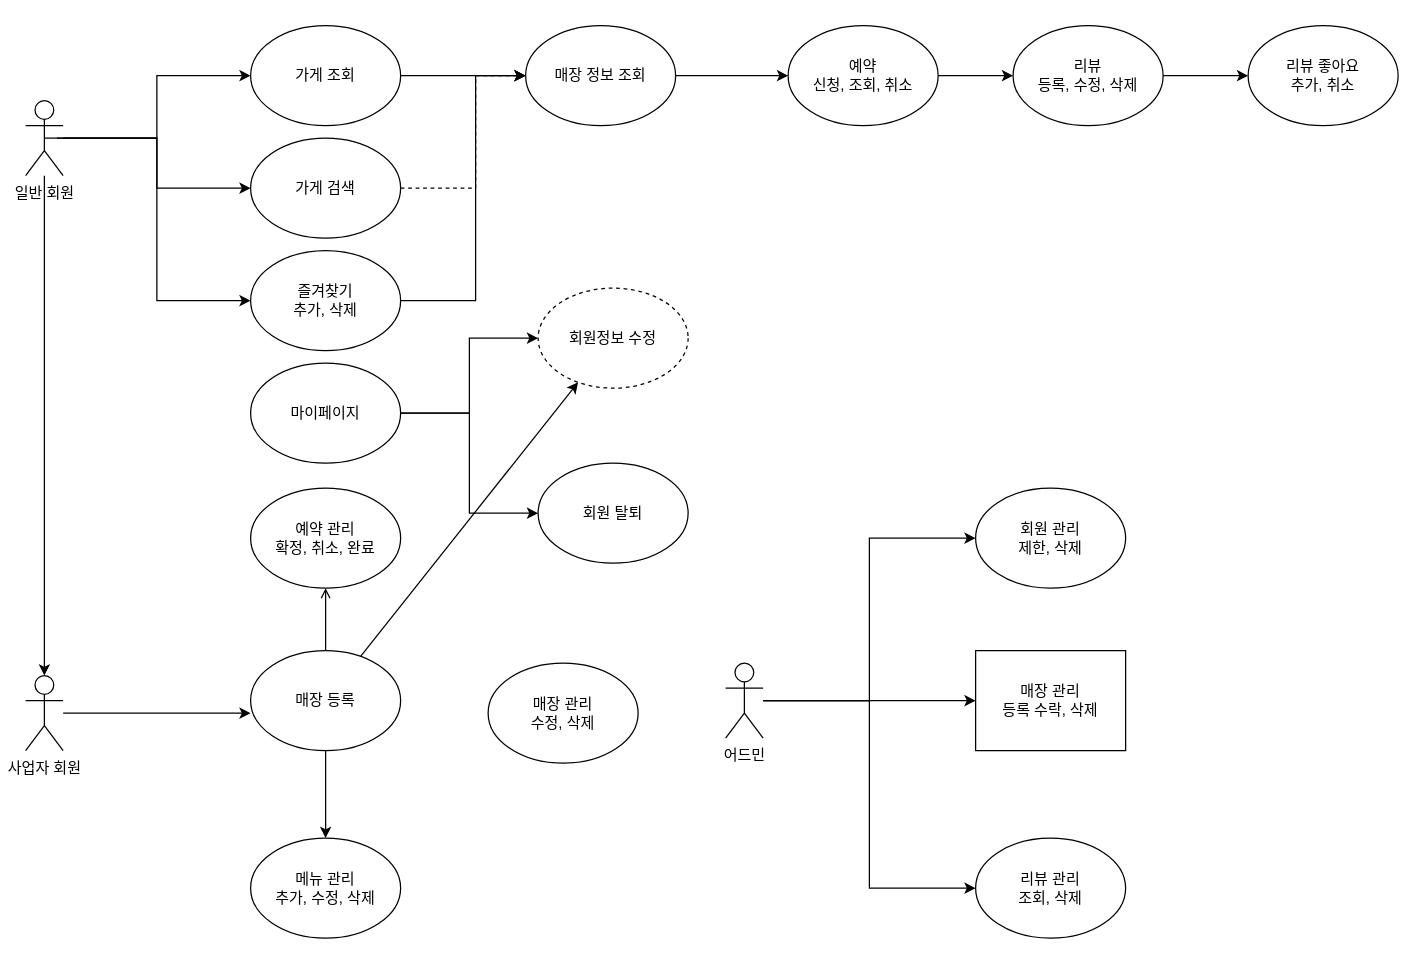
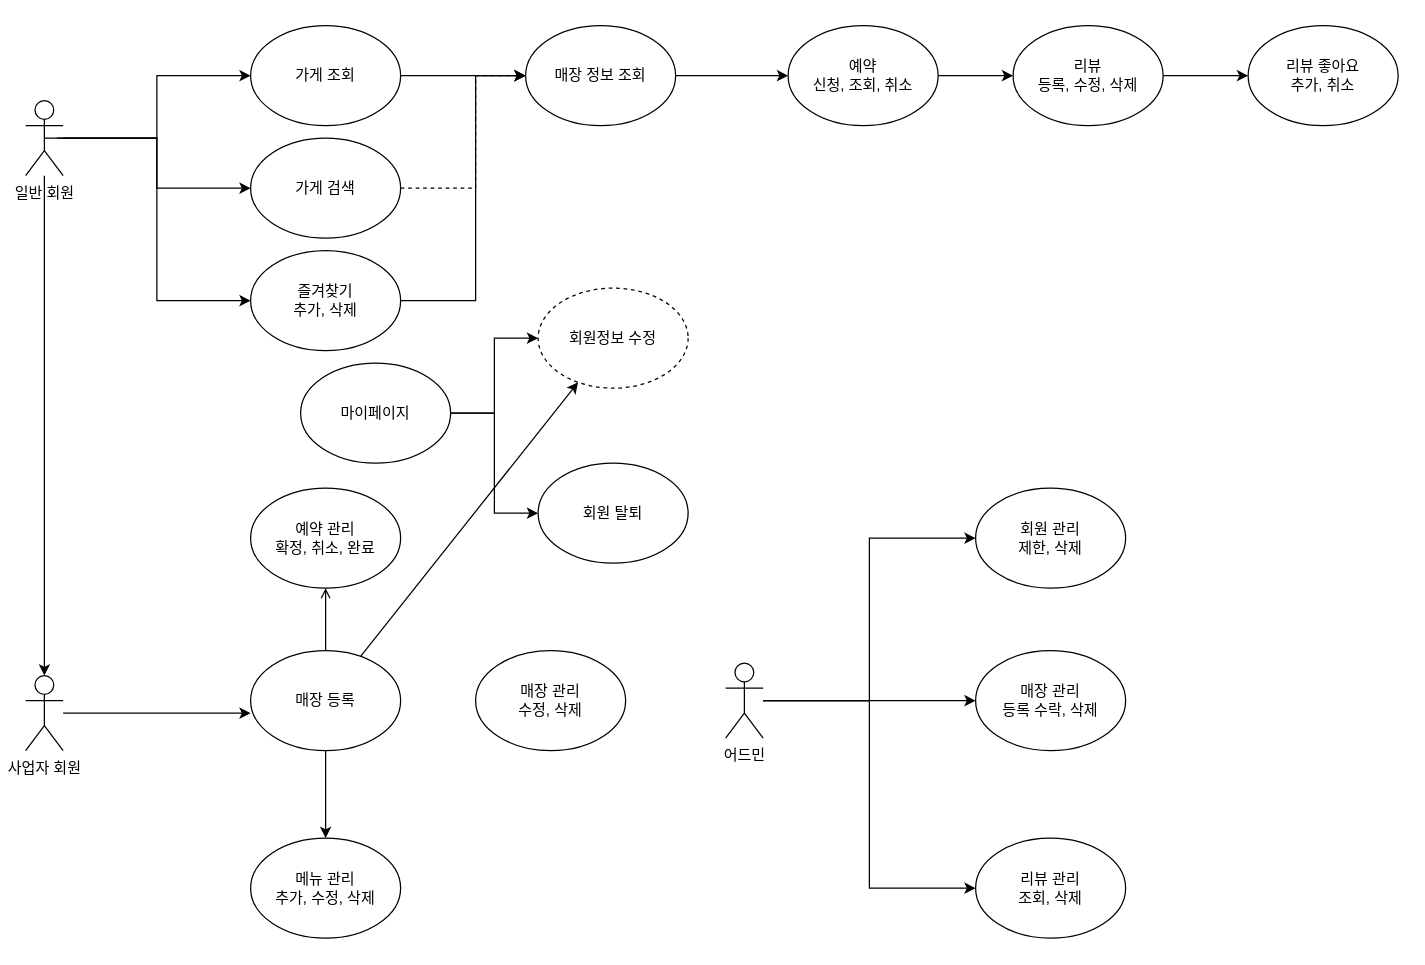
node "마이페이지": moved (326, 413) -> (376, 413)
node "매장 관리 등록 수락, 삭제": shape rectangle -> ellipse
node "매장 관리 수정, 삭제": moved (563, 713) -> (551, 701)
